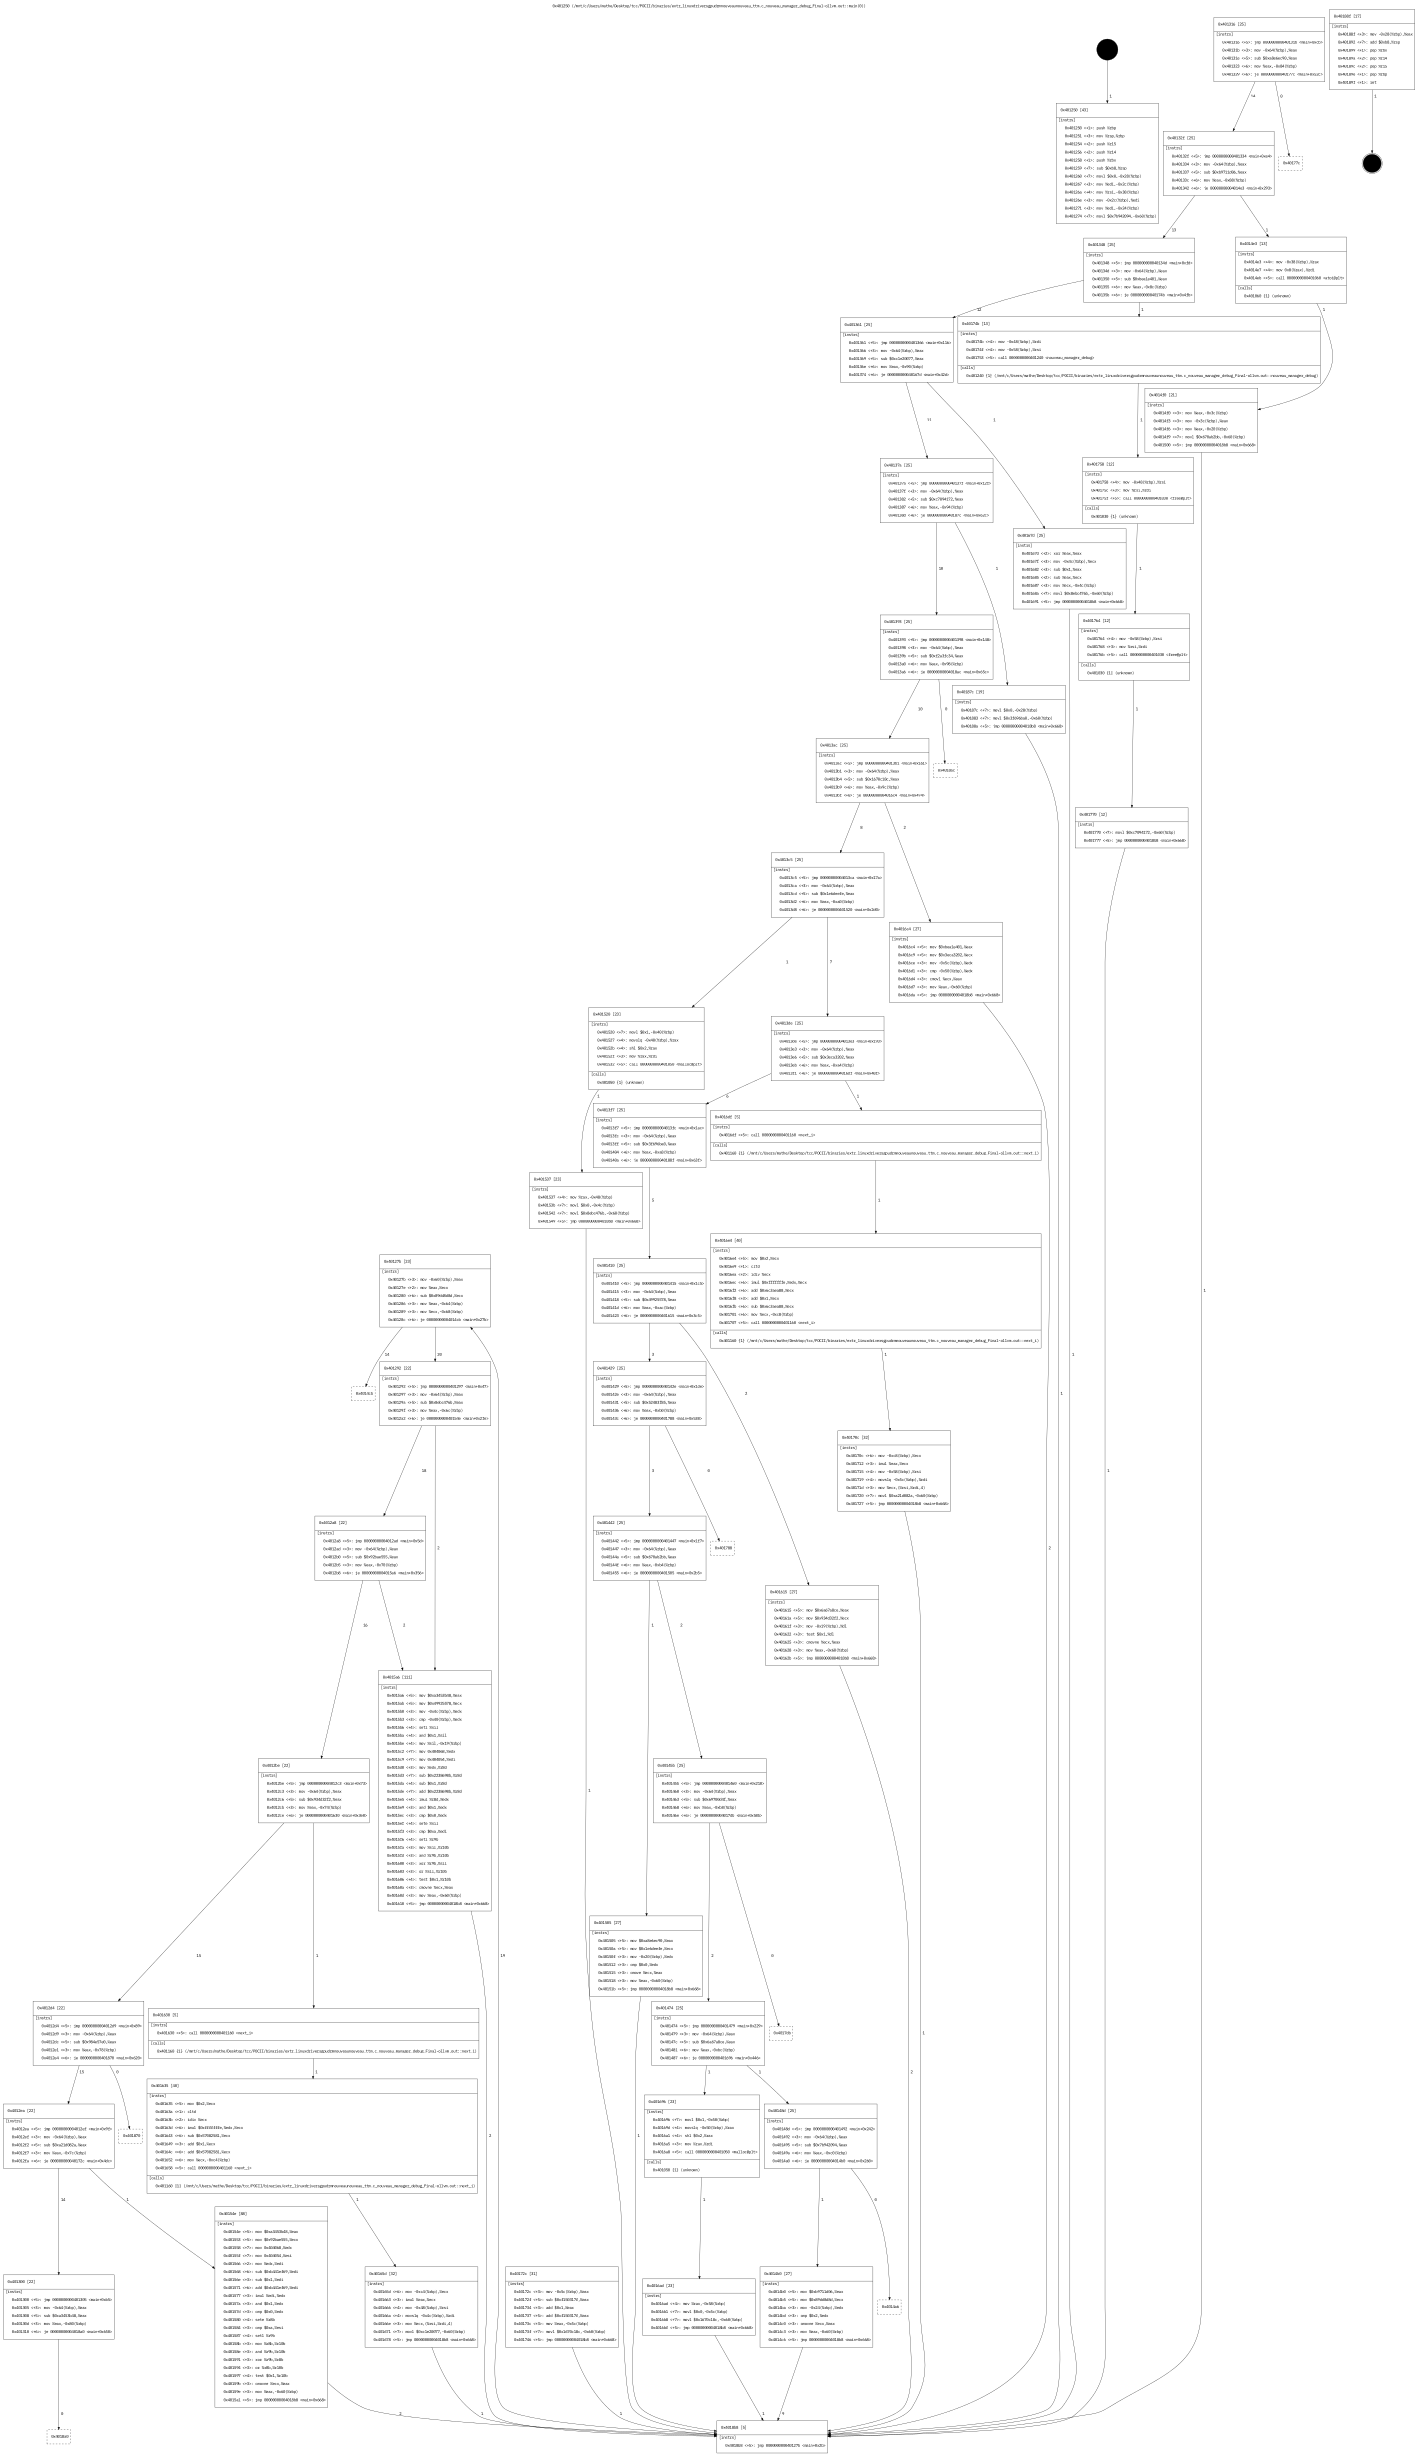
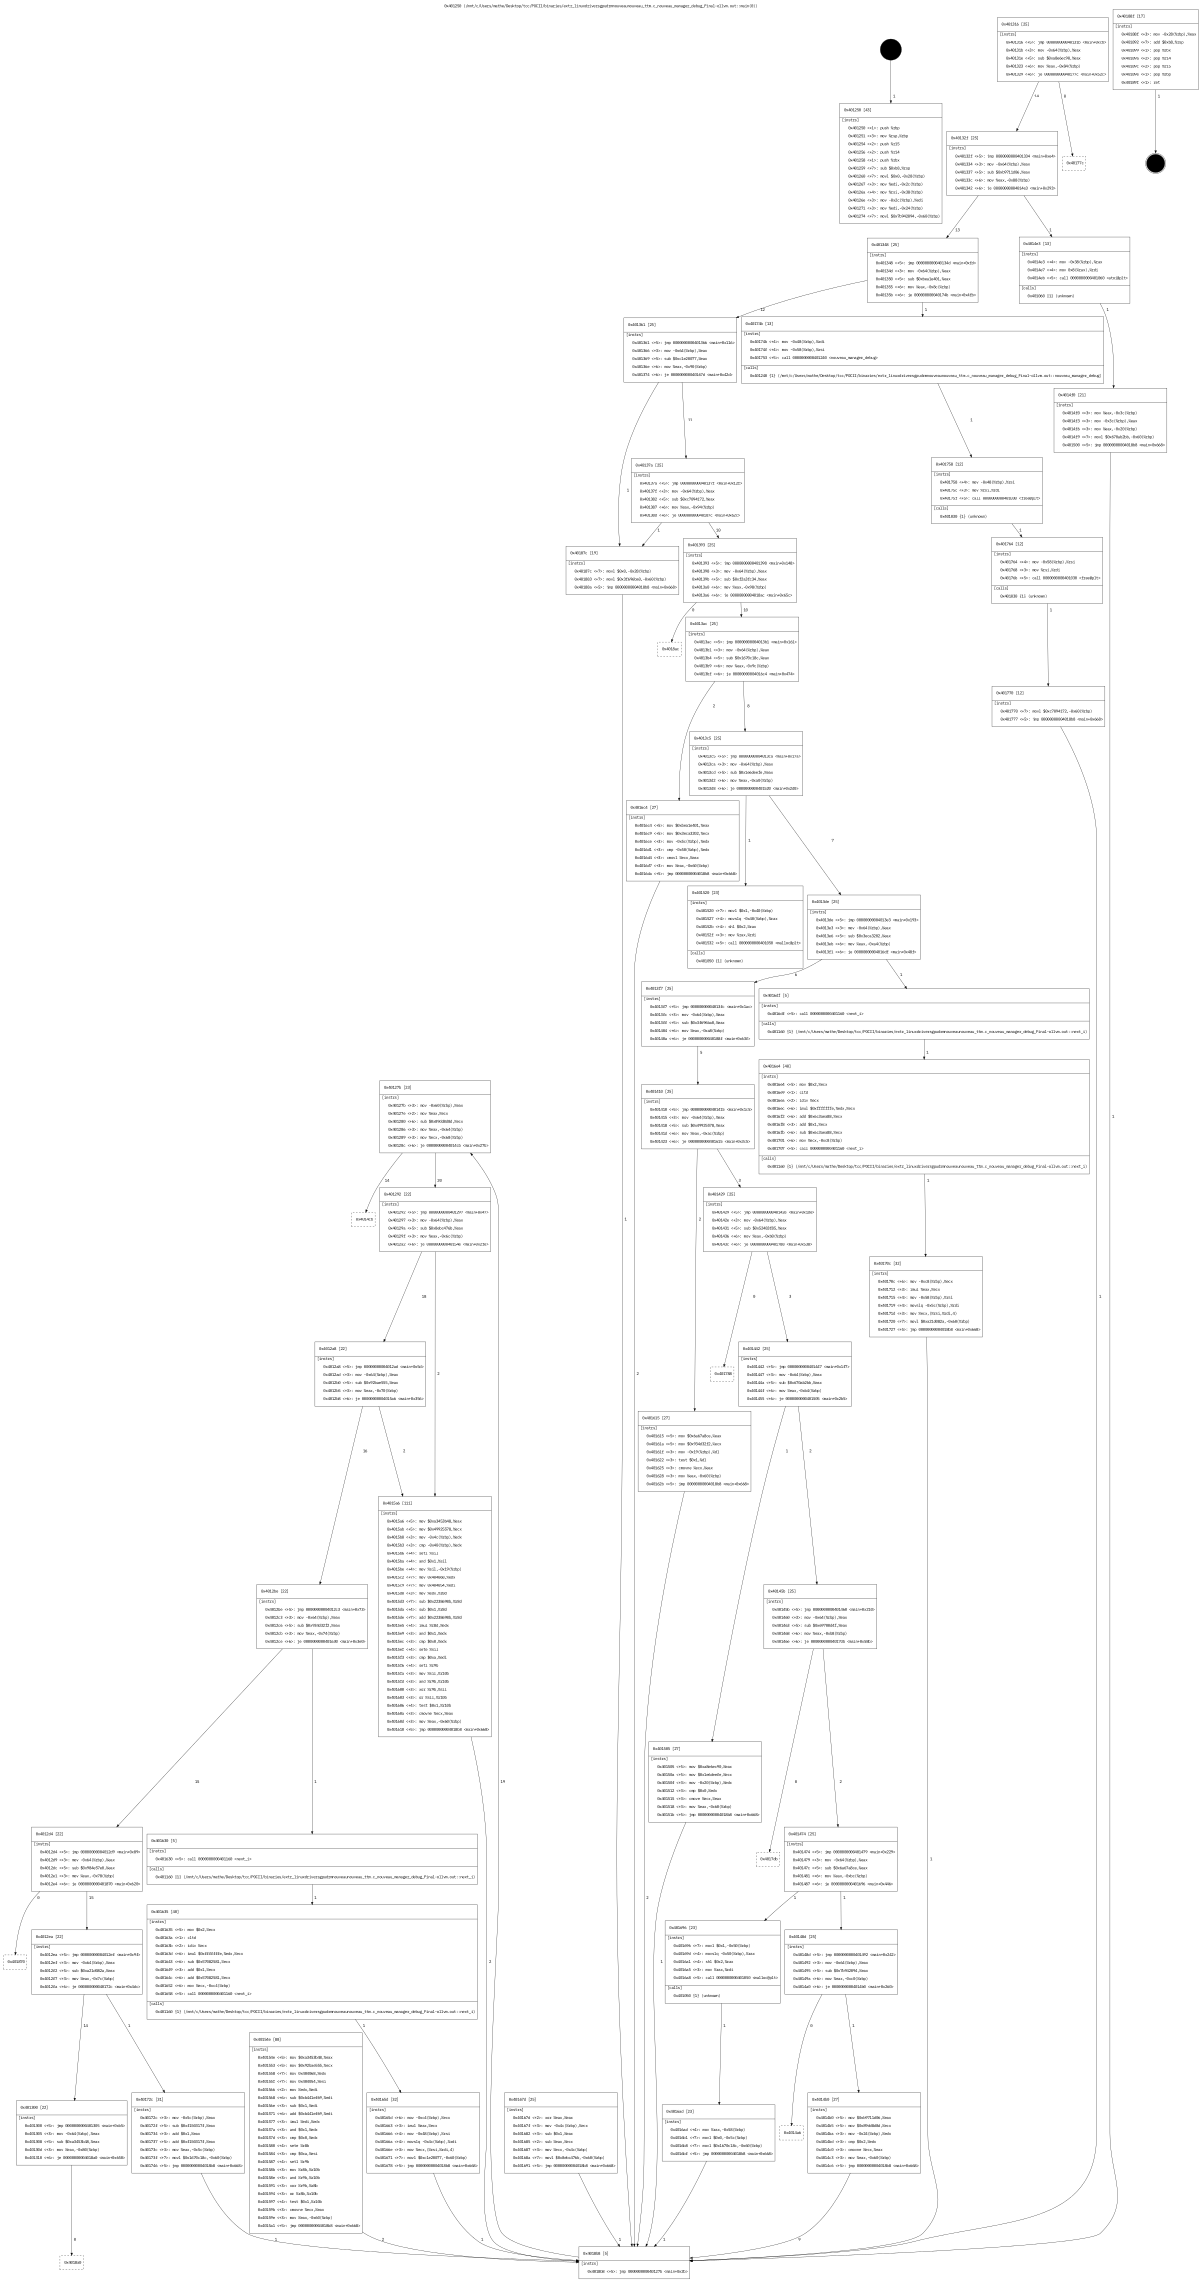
edge "0x401361 [25]" -> "0x40167d [25]": now "0x401361 [25]" -> "0x40187c [19]"
node "0x401537 [23]": removed
edge "0x4012ea [22]" -> "0x40154e [88]": now "0x4012ea [22]" -> "0x40172c [31]"
